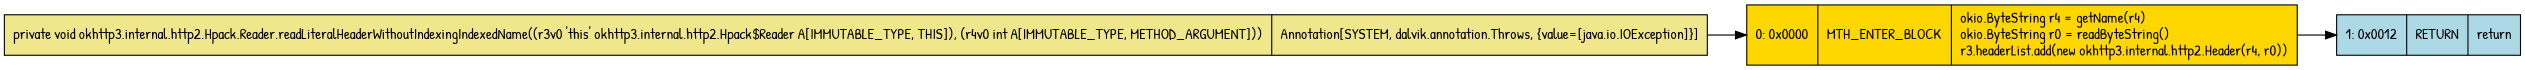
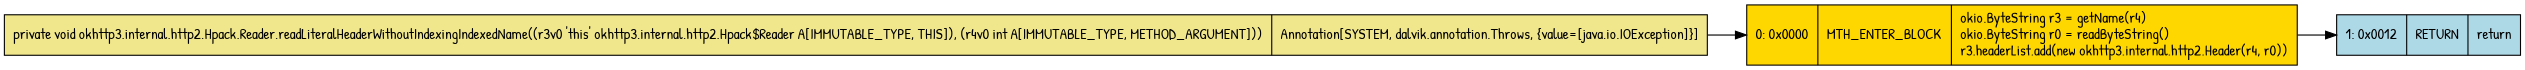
node "0: 0x0000": text "okio.ByteString r4 = getName(r4)" -> "okio.ByteString r3 = getName(r4)"
